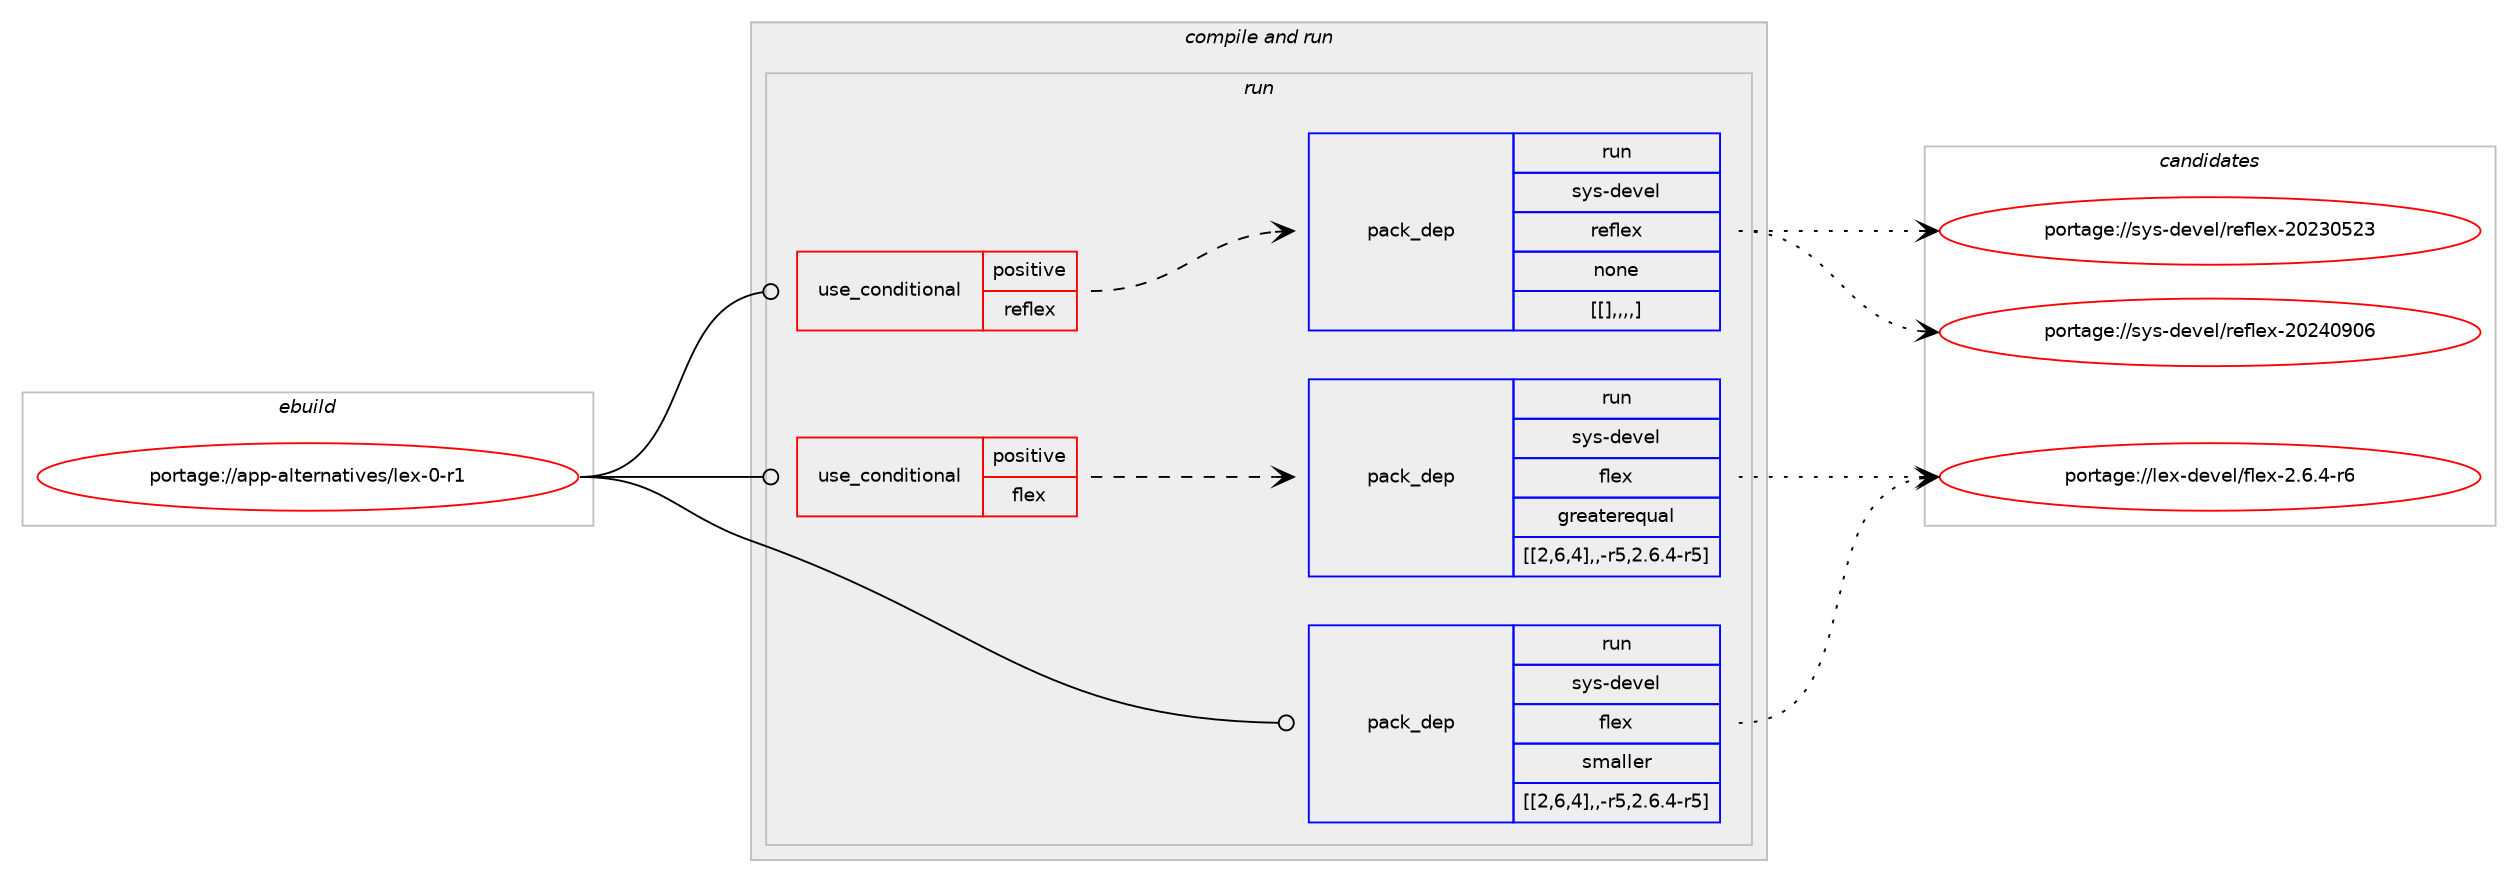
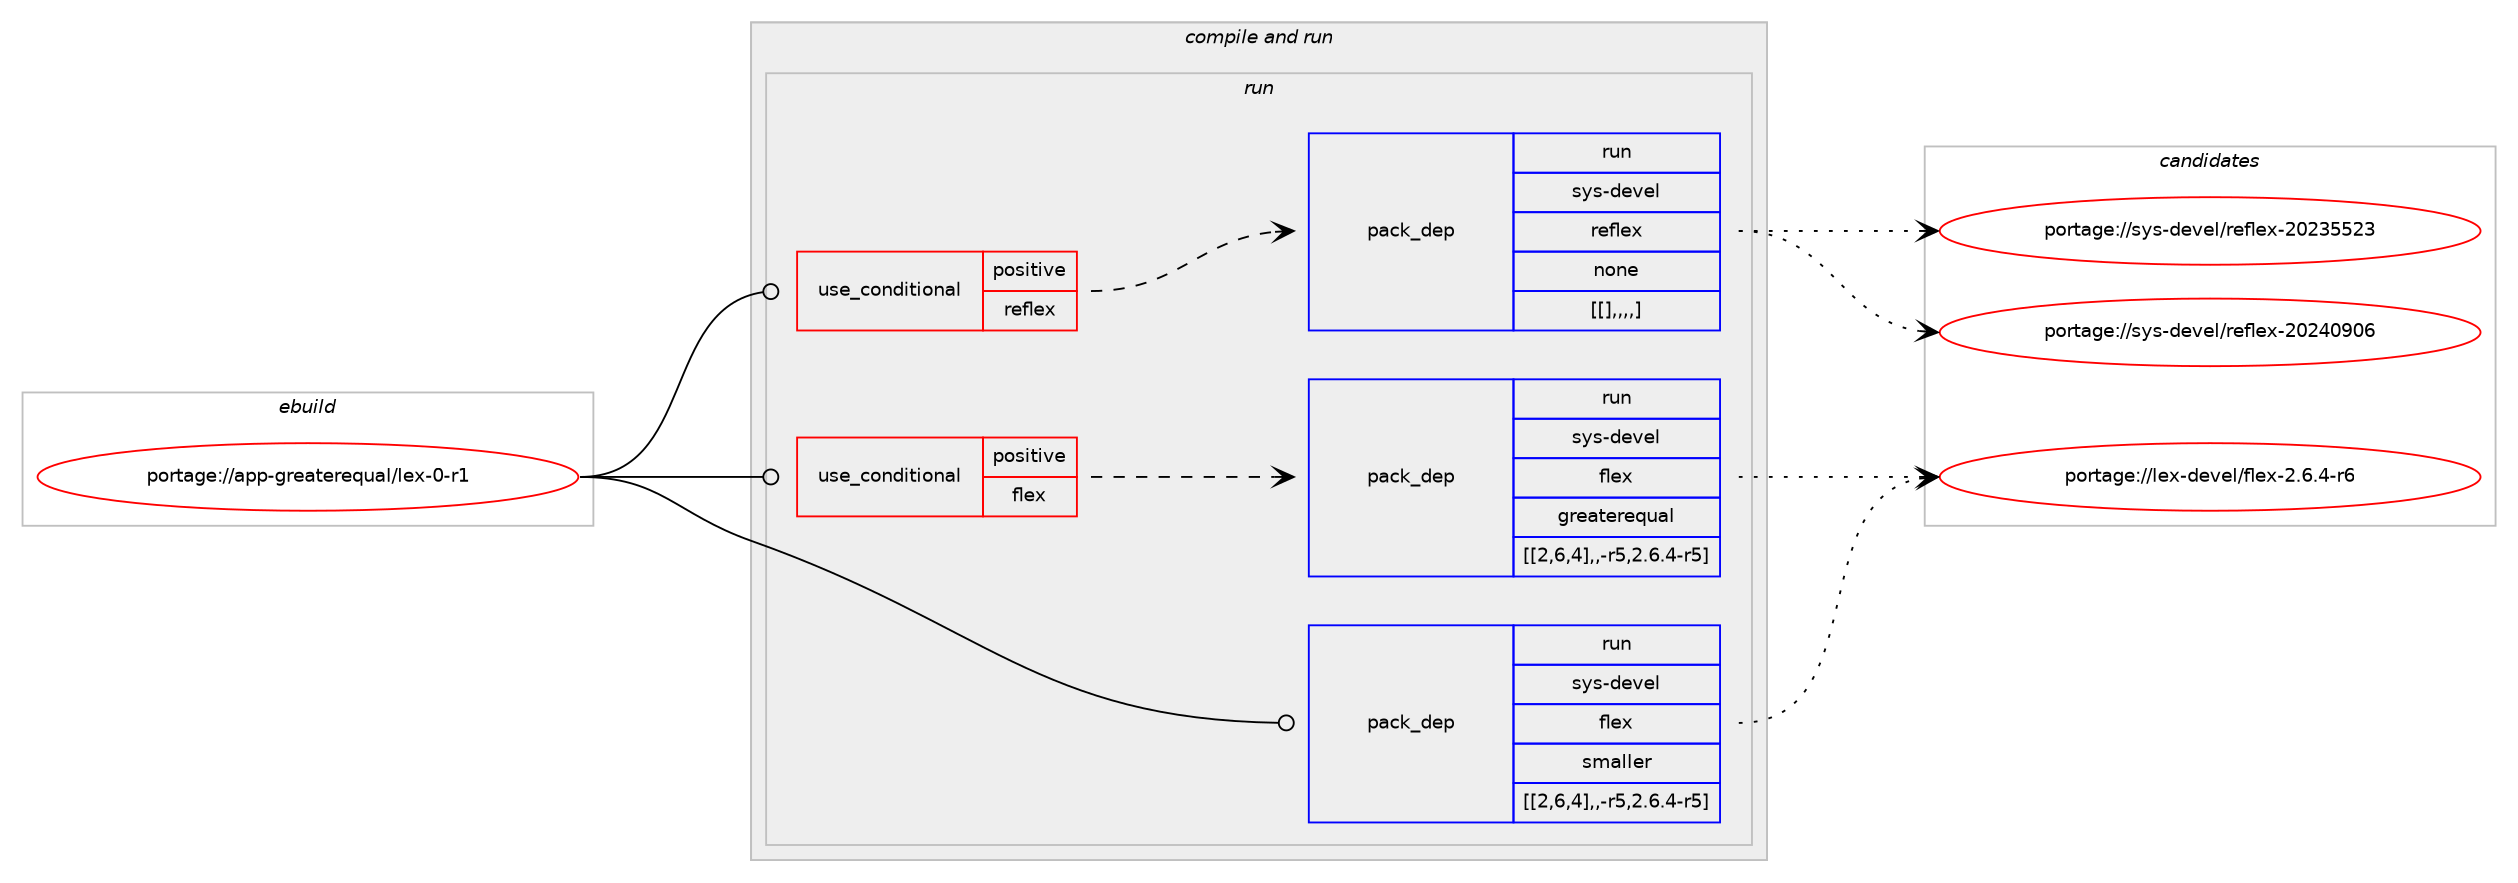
node "portage://sys-devel/reflex-20230523": label "portage://sys-devel/reflex-20230523" -> "portage://sys-devel/reflex-20235523"
node "portage://app-alternatives/lex-0-r1": label "portage://app-alternatives/lex-0-r1" -> "portage://app-greaterequal/lex-0-r1"
